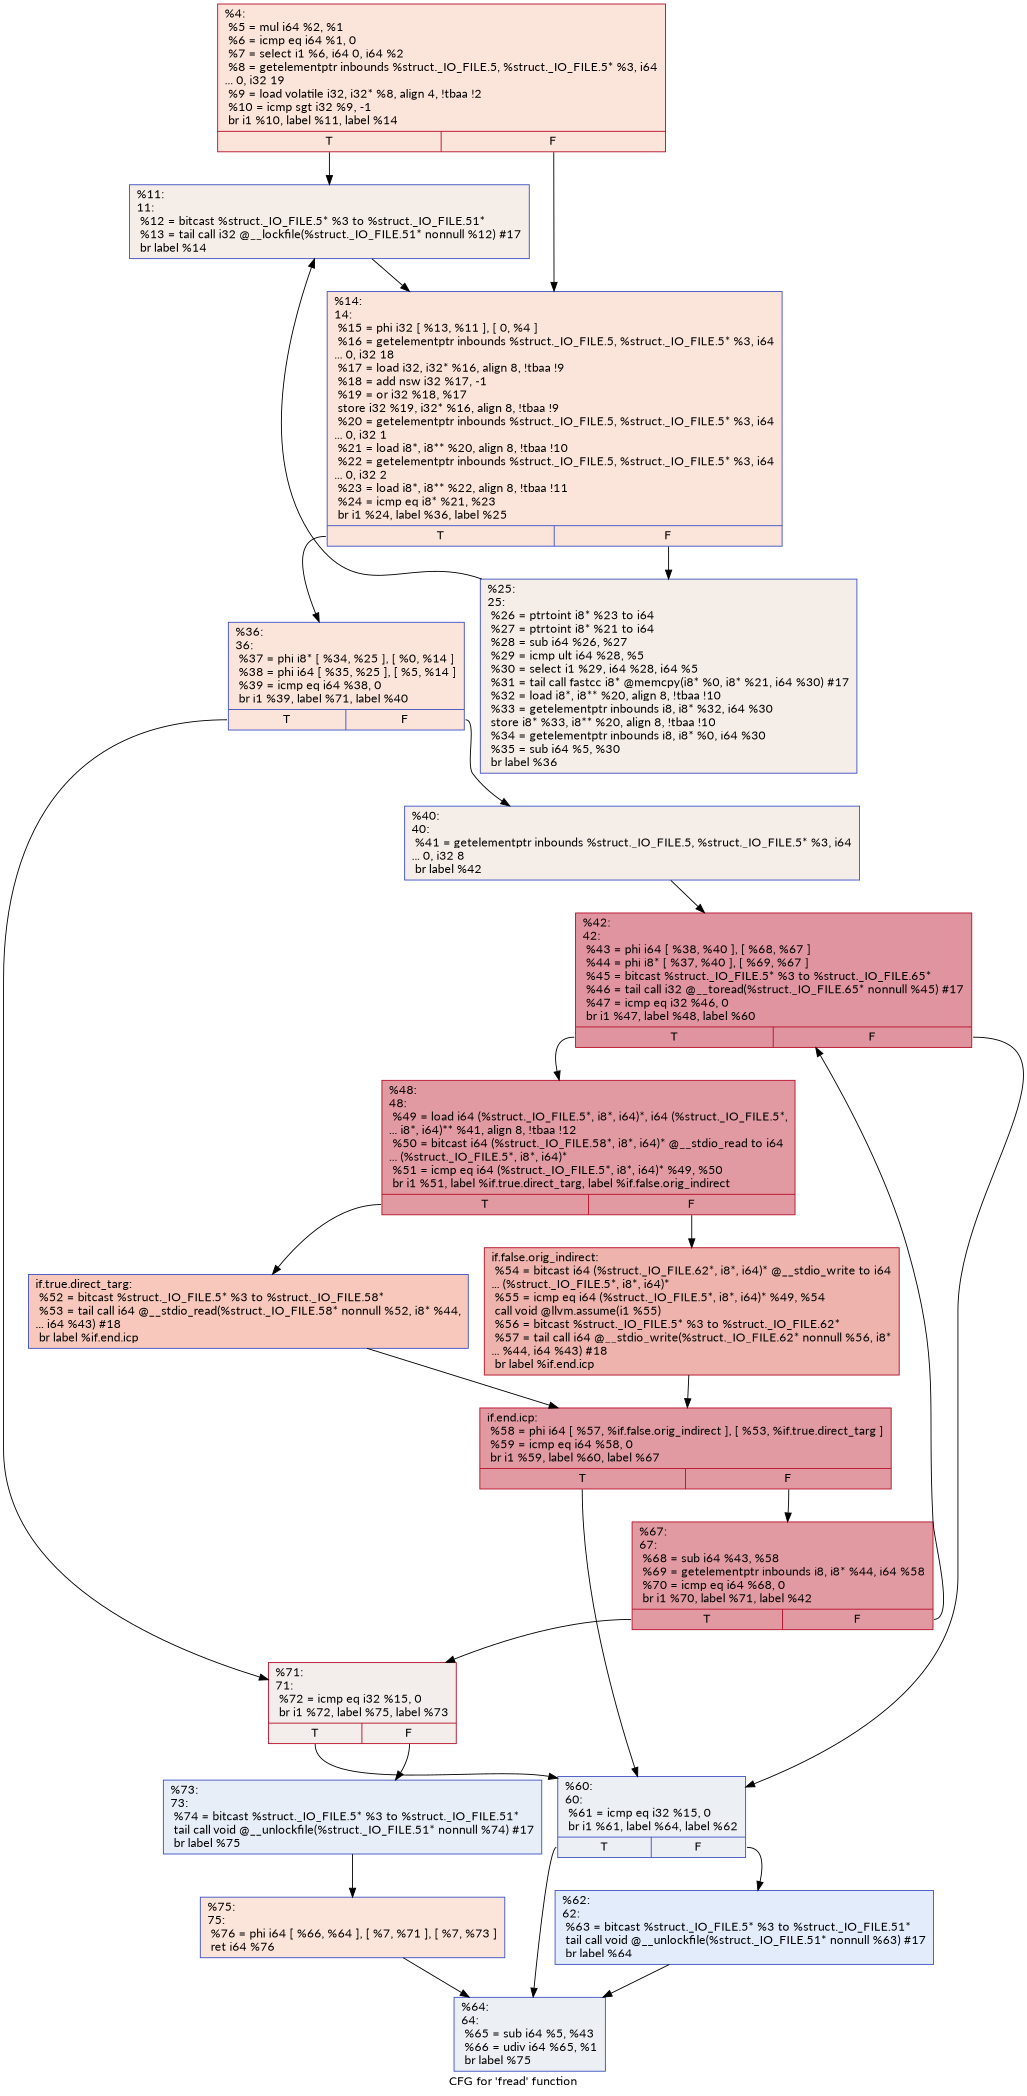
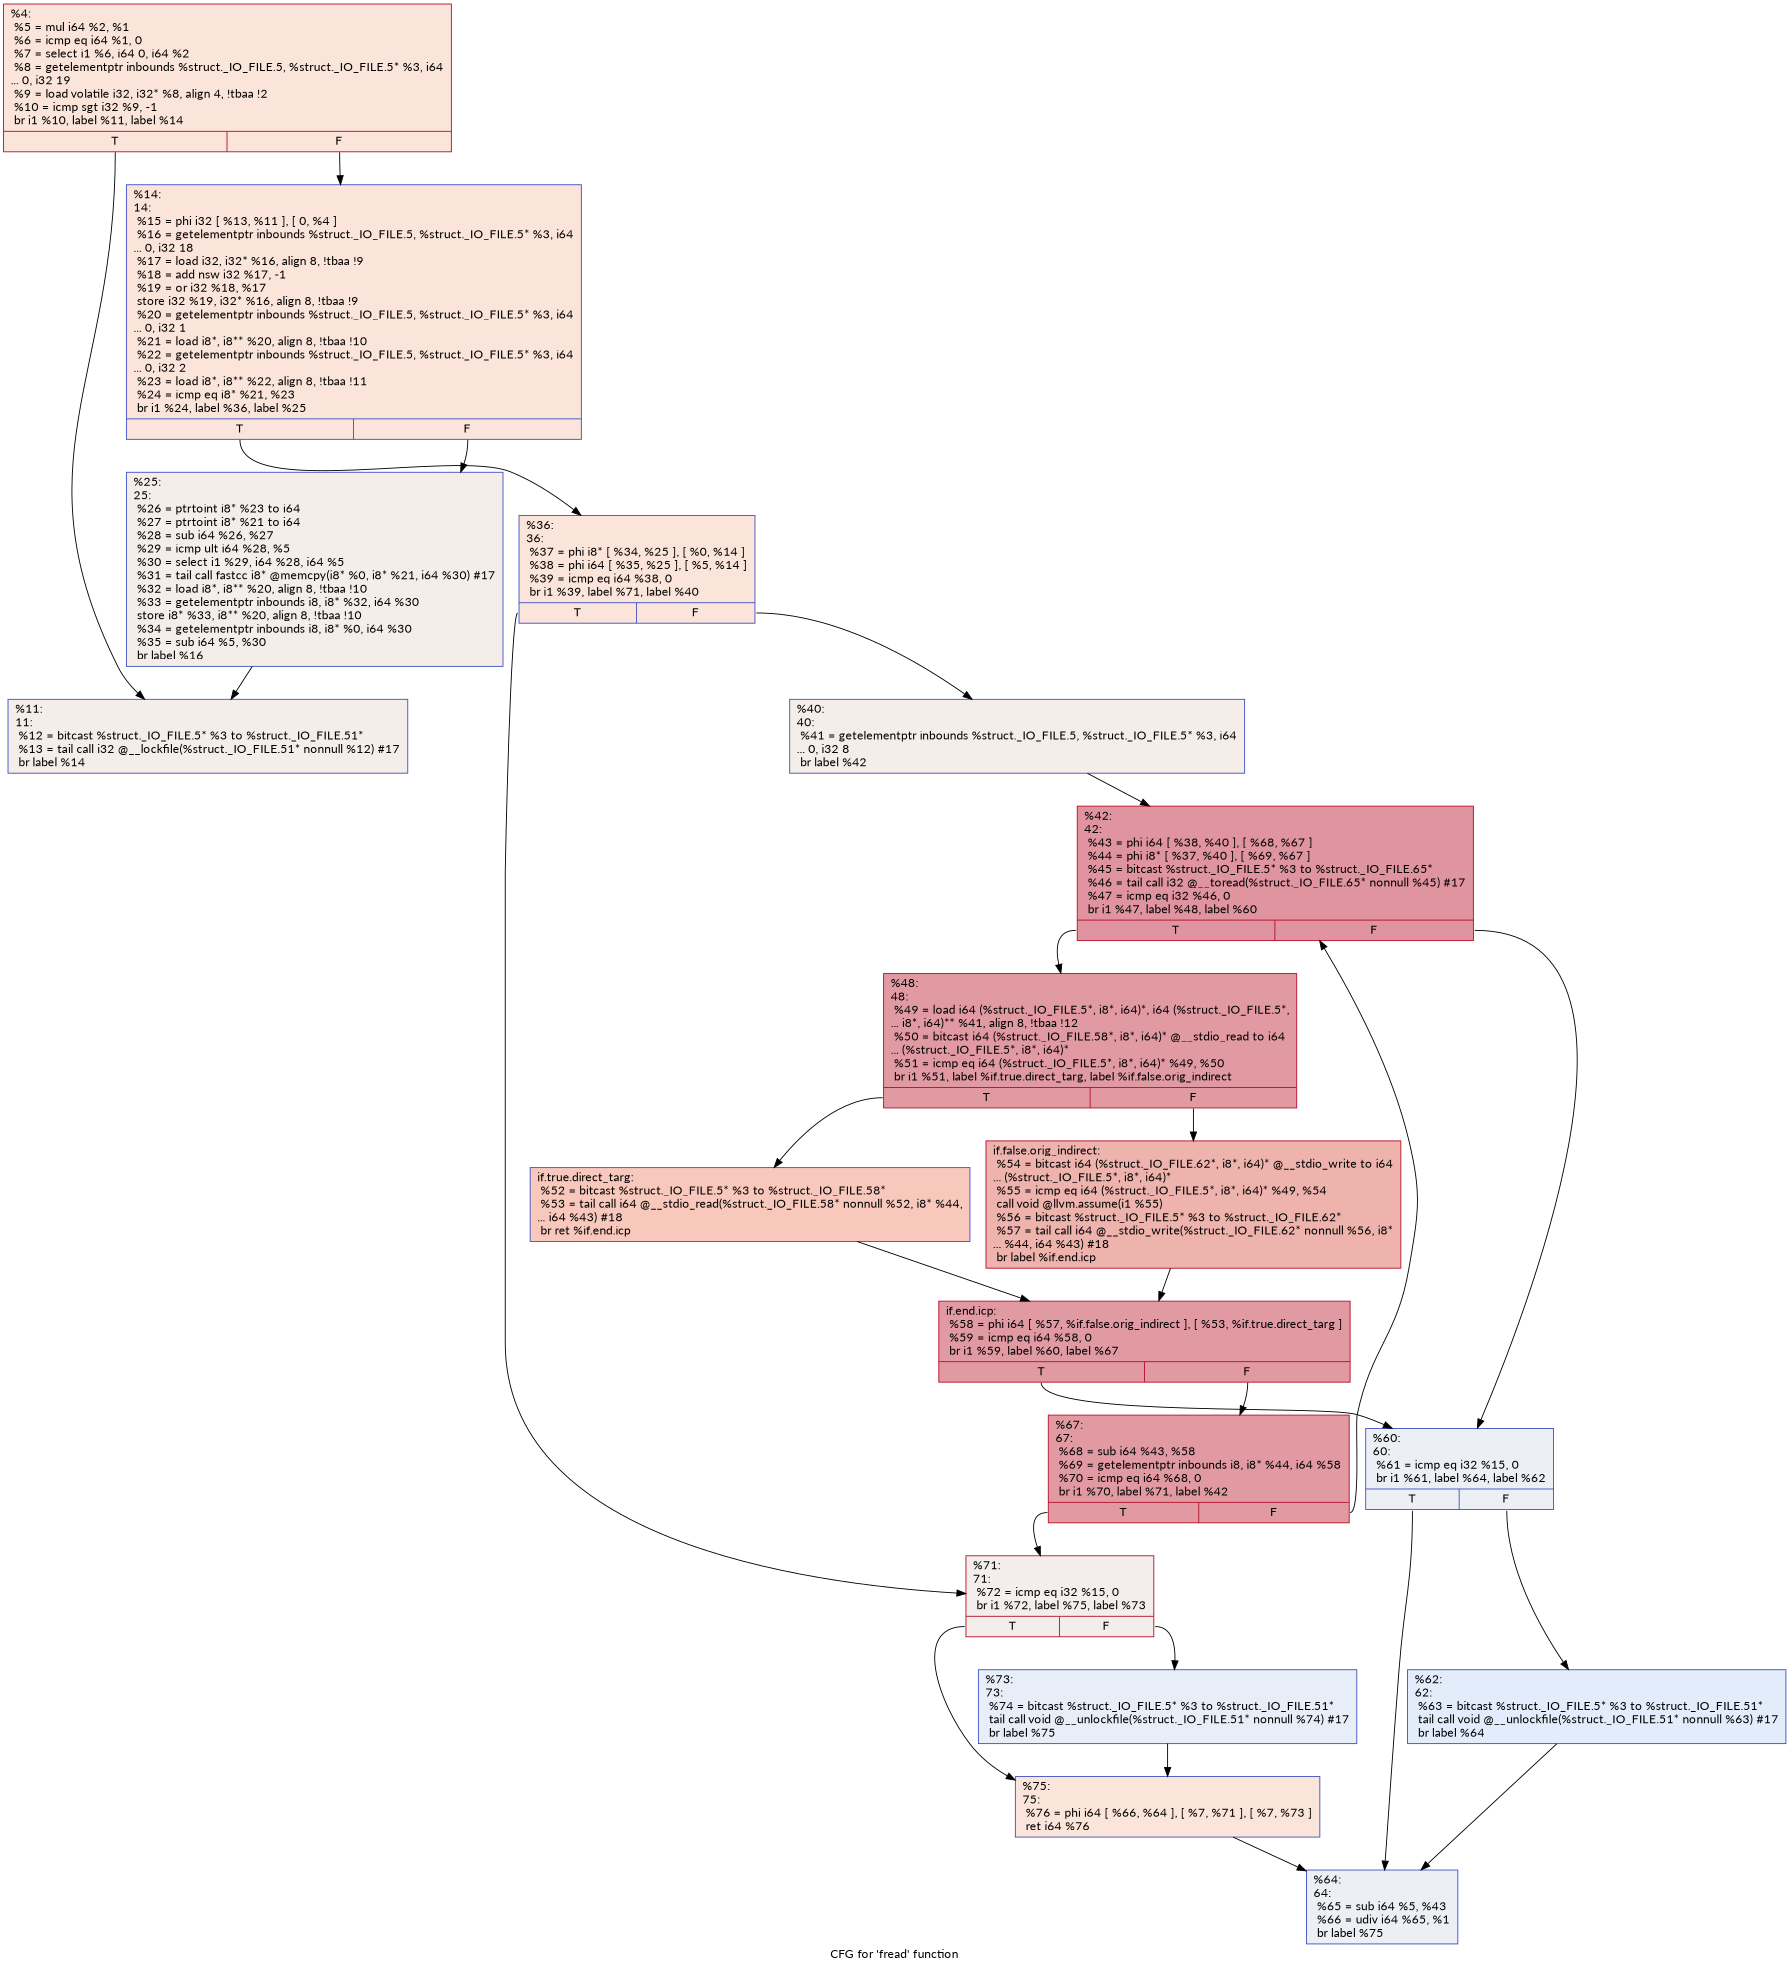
edge "%11:" -> "%14:": removed
node "%25:": text "br label %36" -> "br label %16"
node "if.true.direct_targ:": text "br label %if.end.icp" -> "br ret %if.end.icp"
edge "%71:" -> "%60:": now "%71:" -> "%75:"
